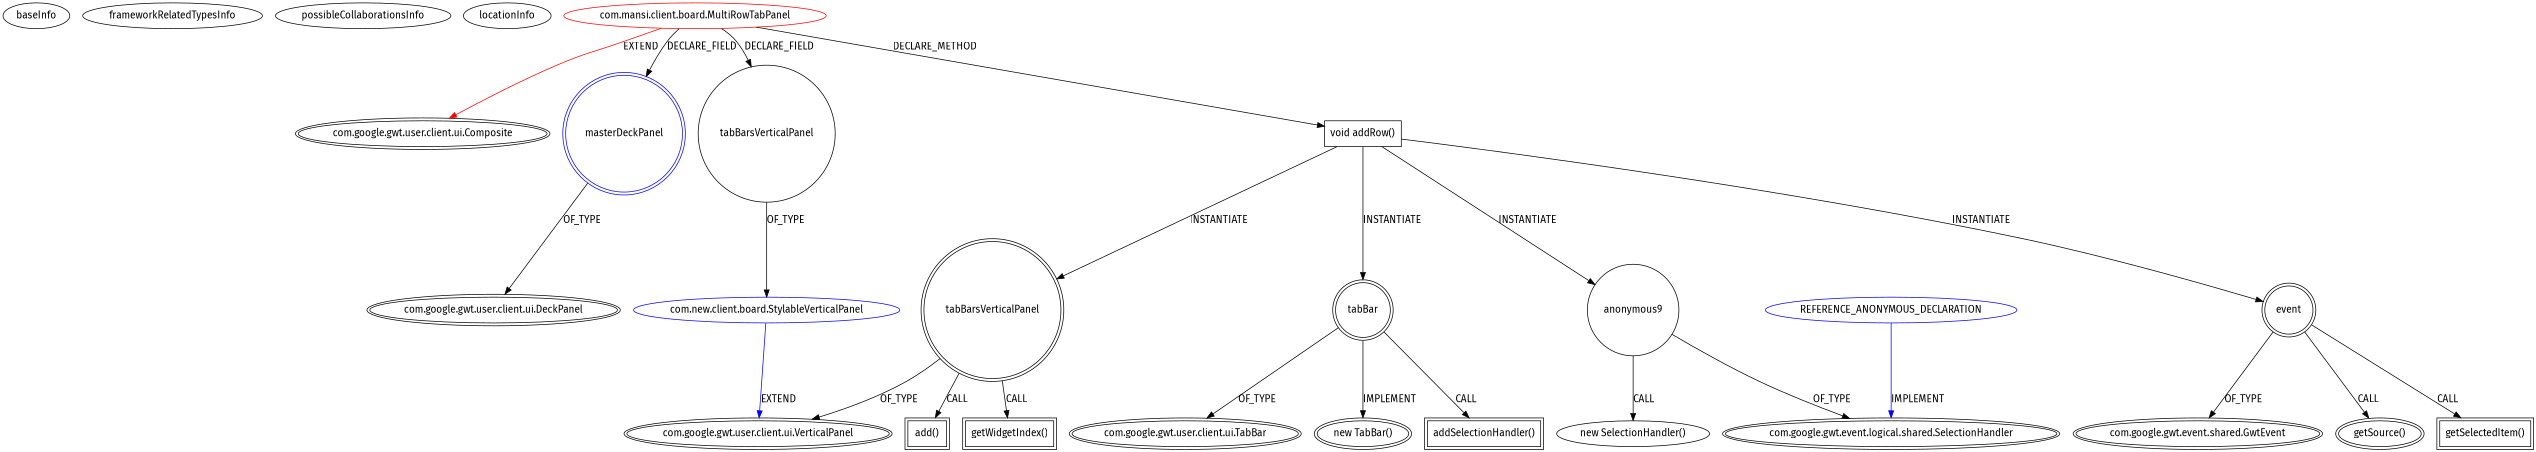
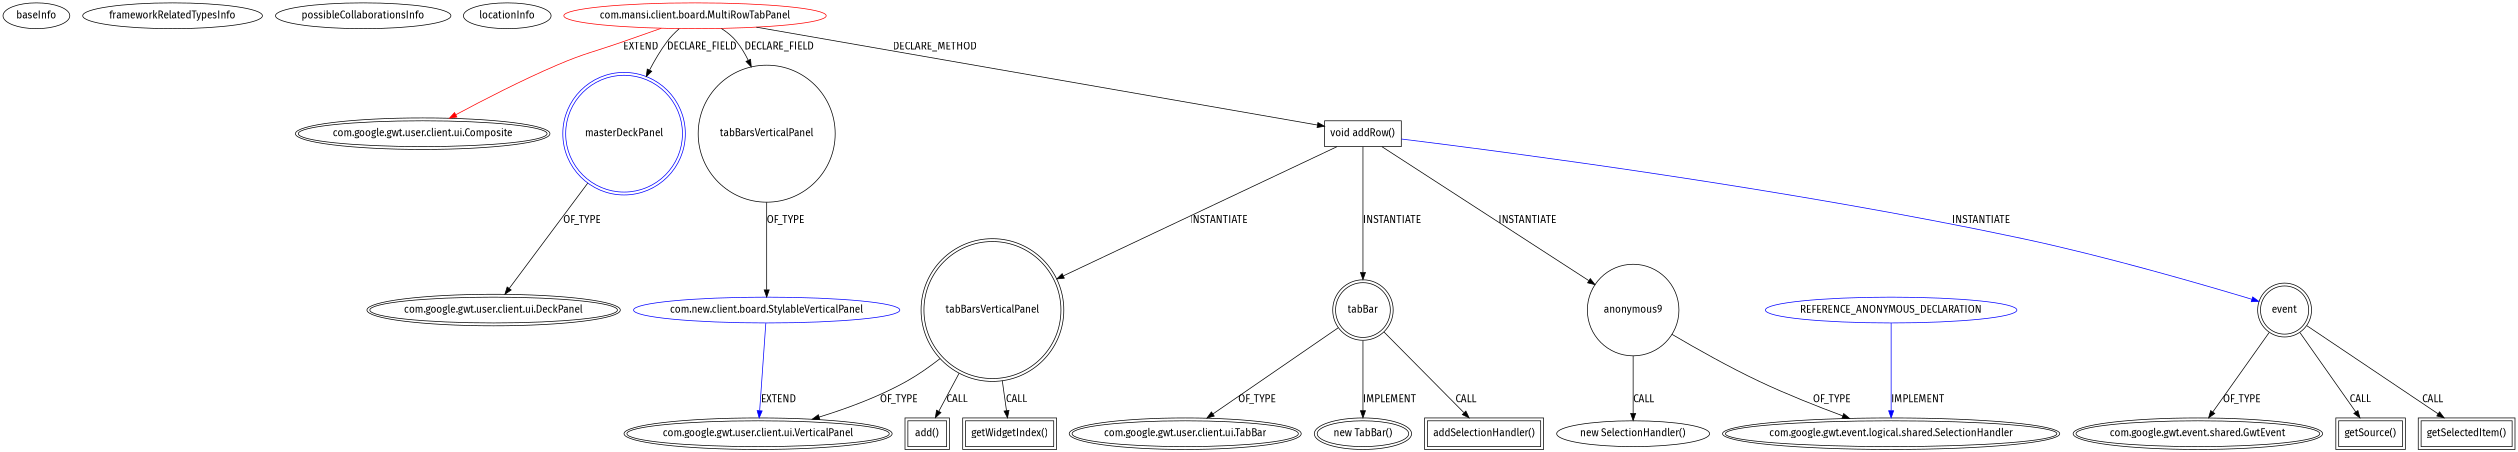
edge "void addRow()" -> "event": color black -> blue
node "getSource()": shape ellipse -> box
